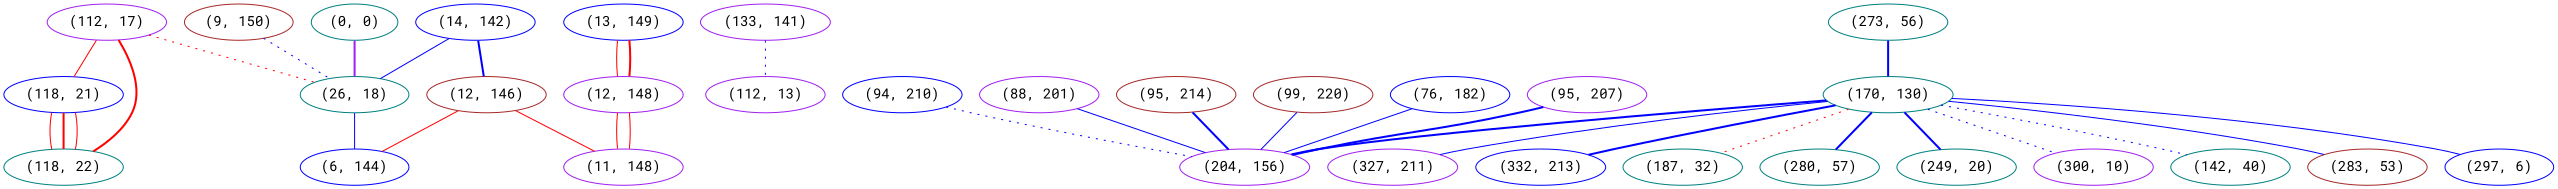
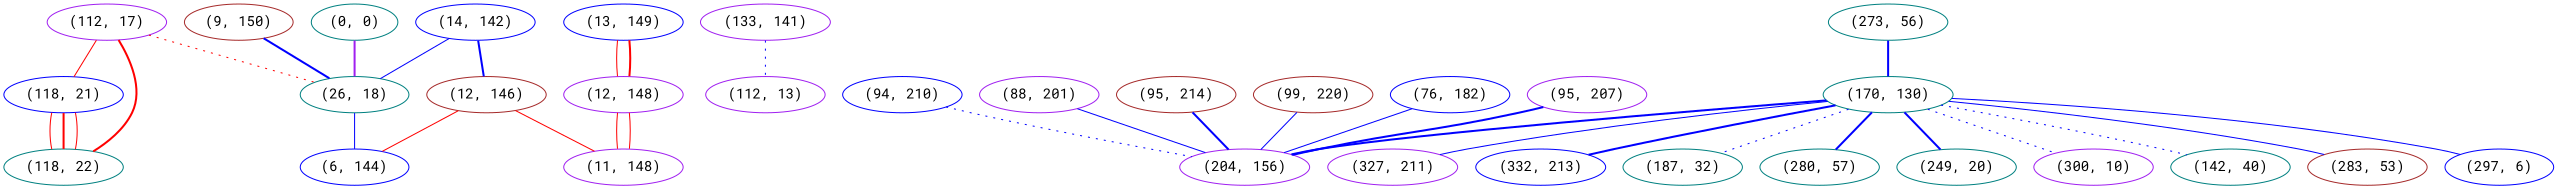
edge "(9, 150)" -- "(26, 18)": style dotted -> bold
edge "(170, 130)" -- "(187, 32)": color red -> blue
